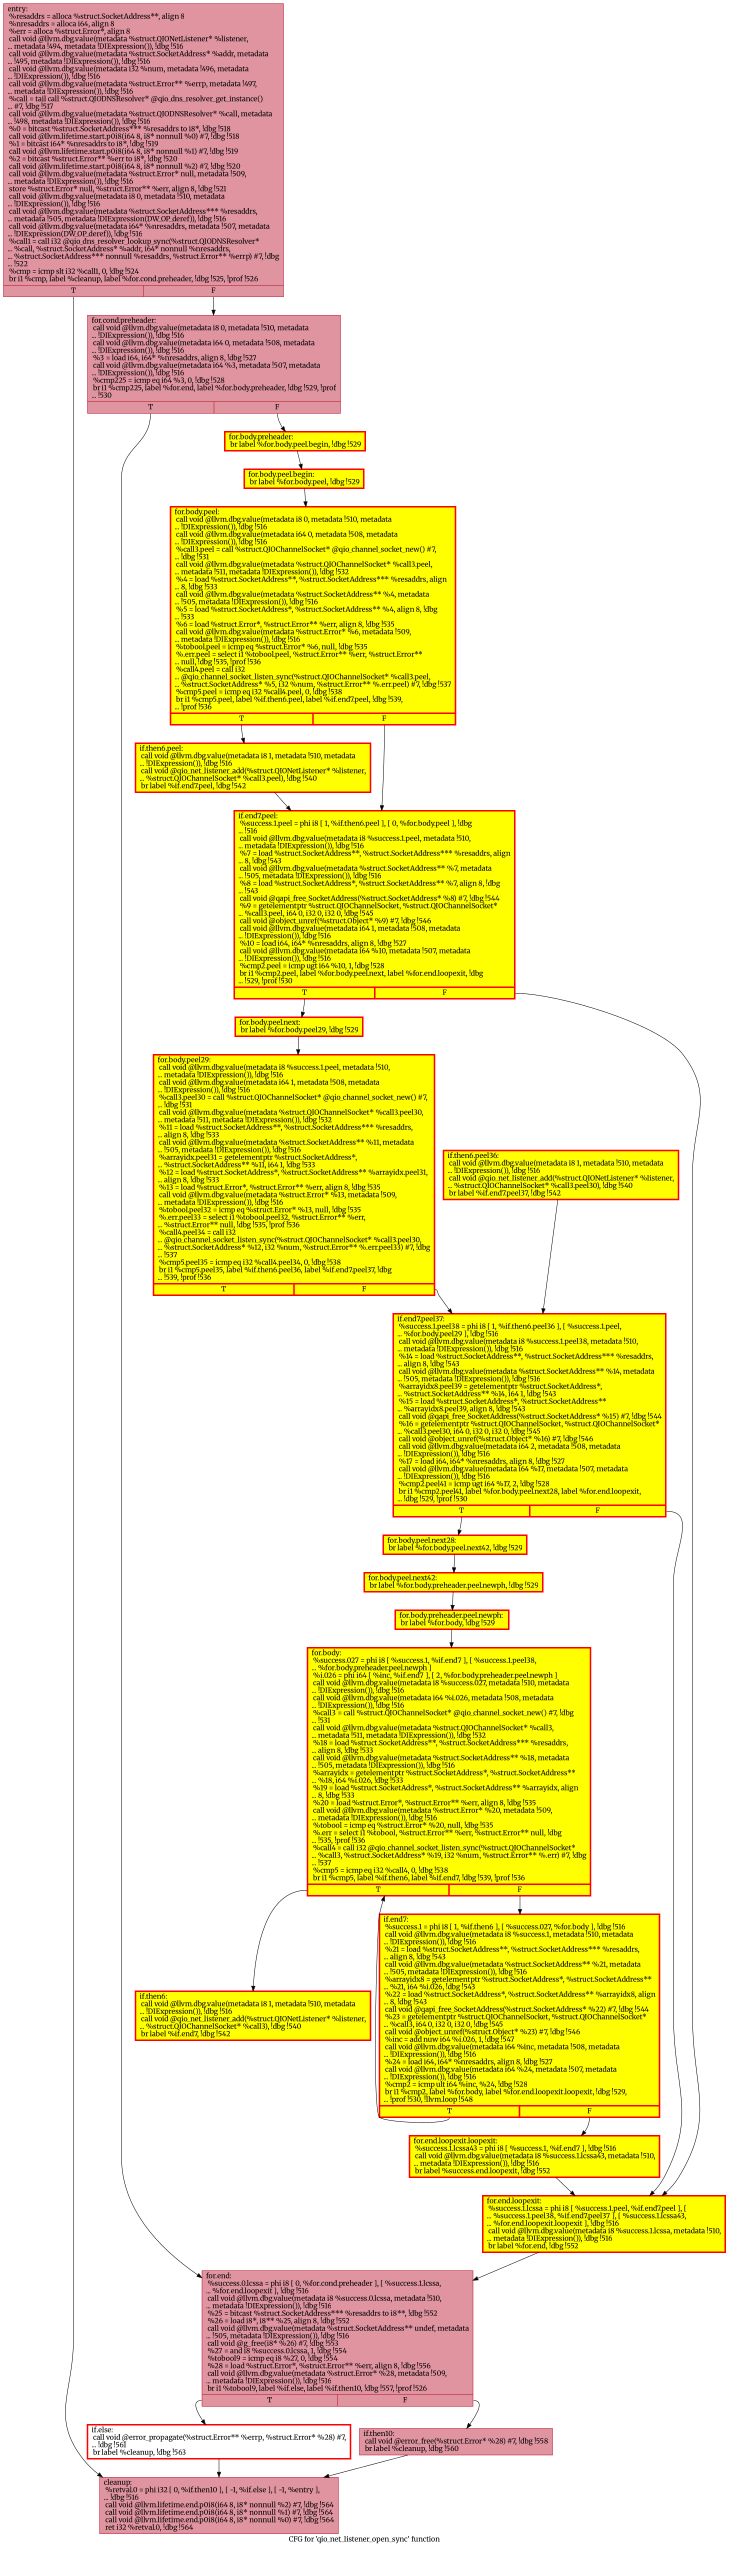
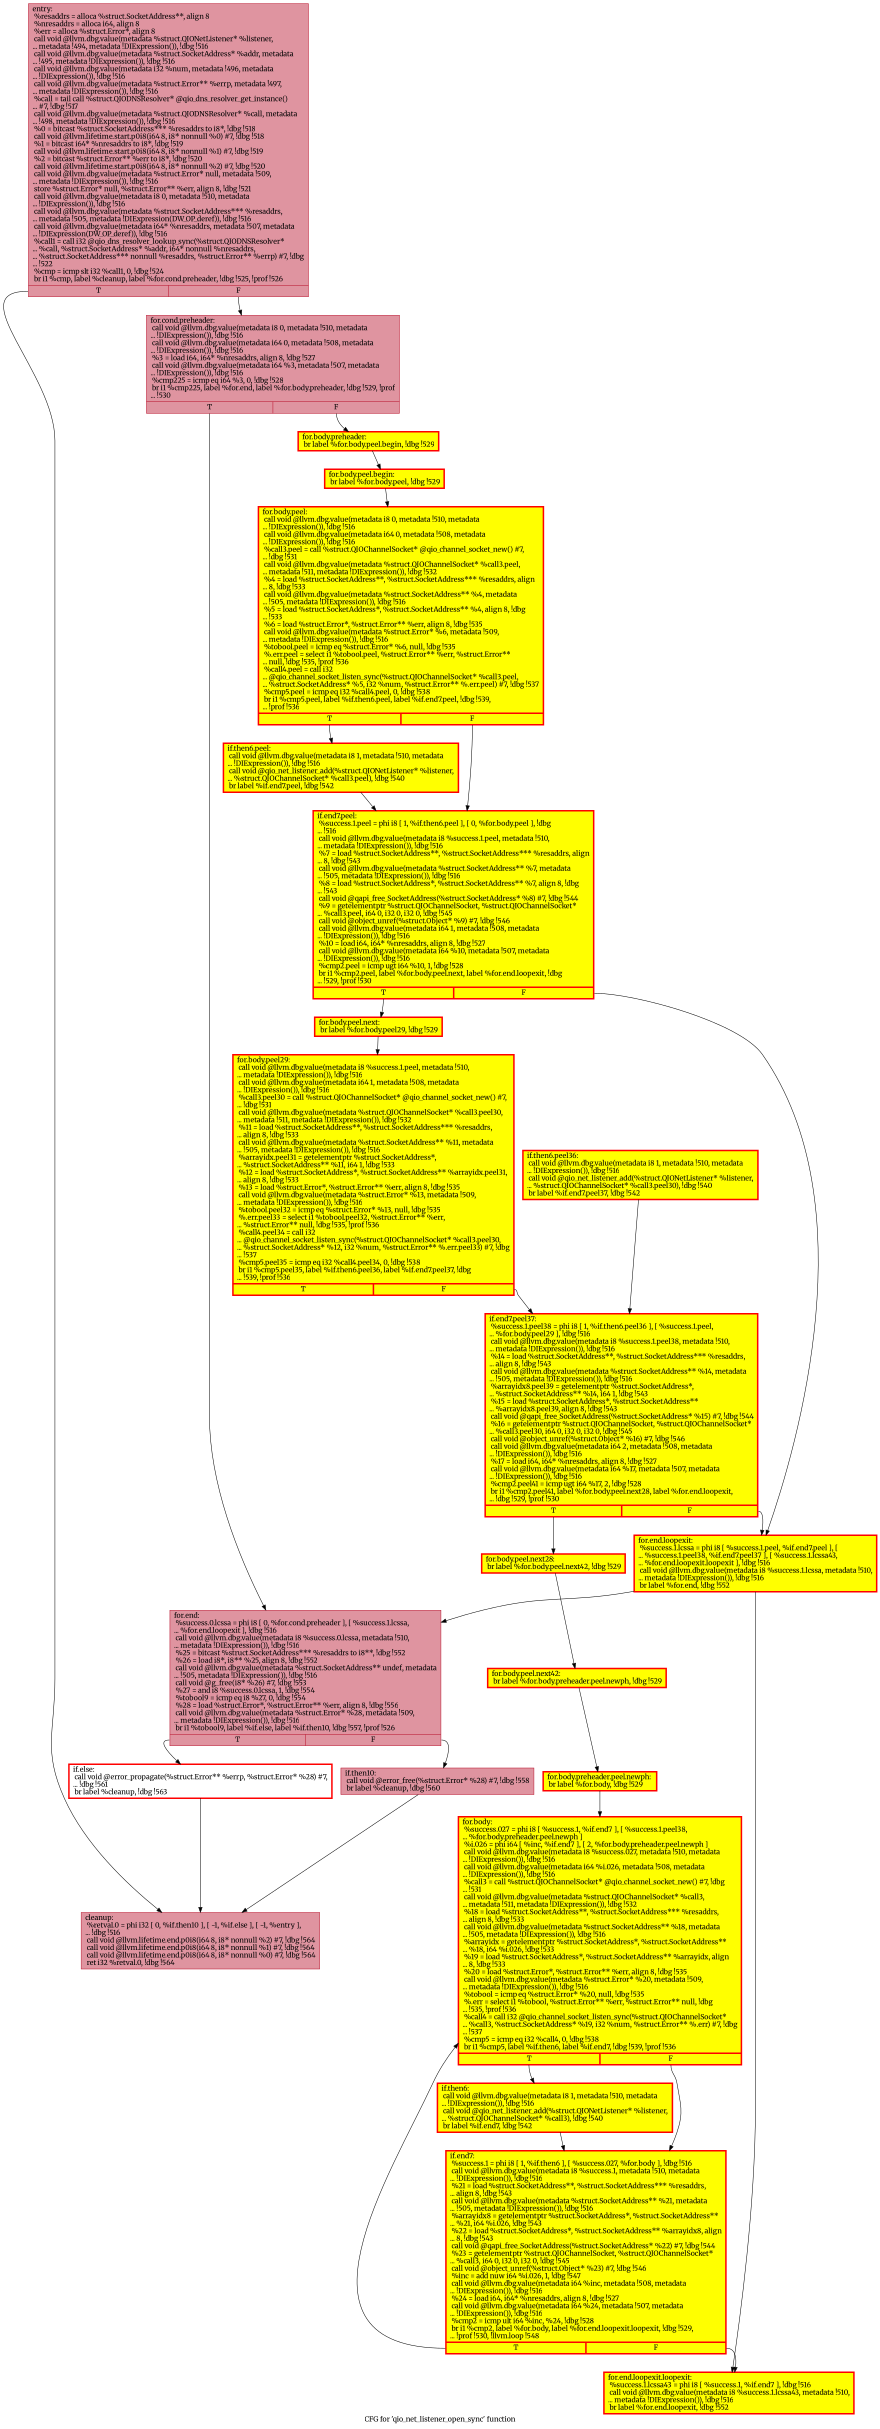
edge "if.then6:" -> "if.end7:": added
node "for.end.loopexit.loopexit:": text "br label %success.end.loopexit, !dbg !552" -> "br label %for.end.loopexit, !dbg !552"
edge "for.end.loopexit.loopexit:" -> "for.end.loopexit:": reversed
